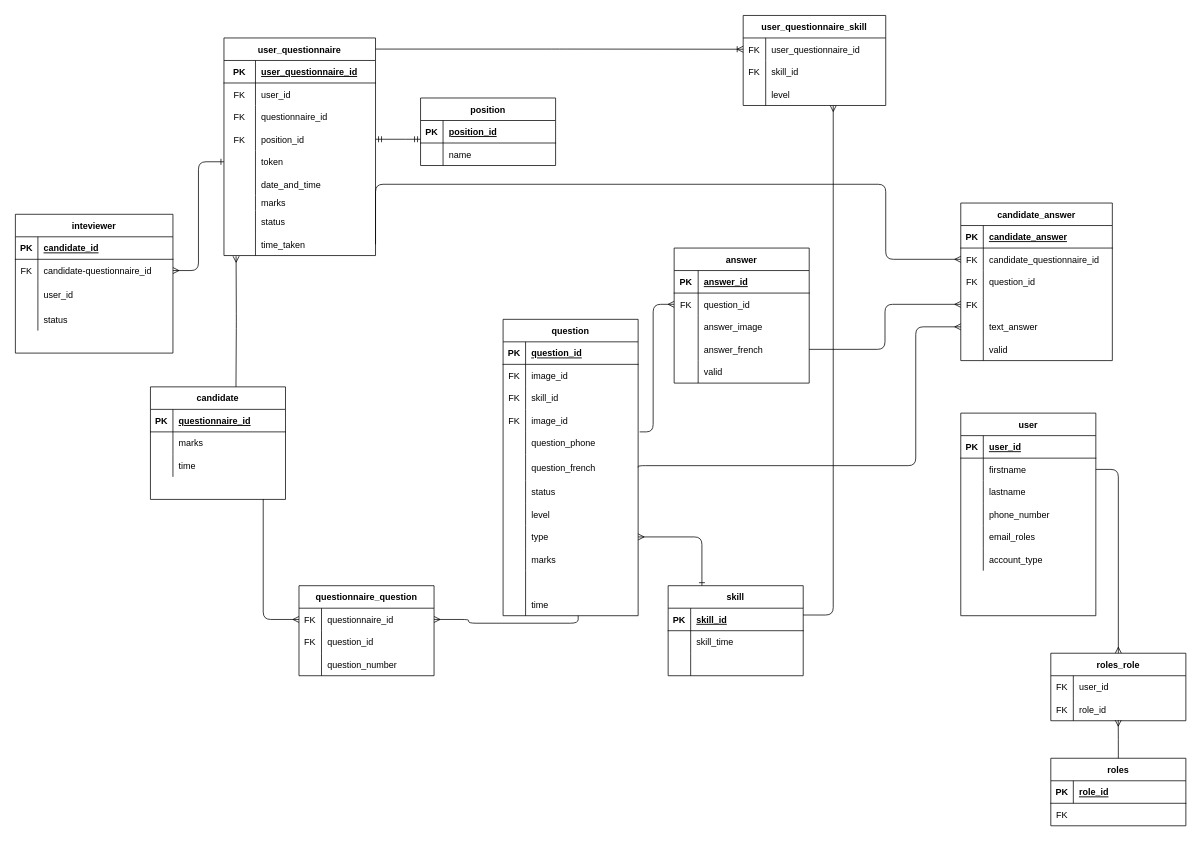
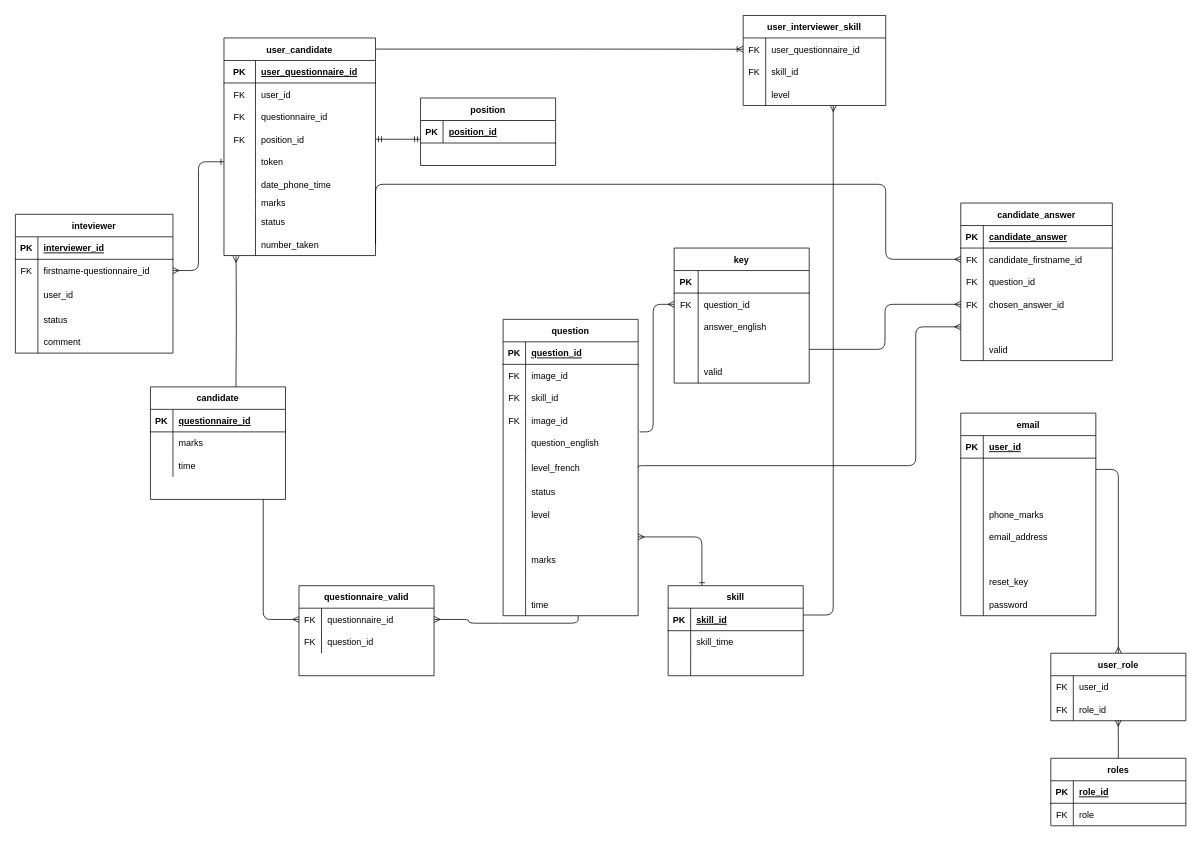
node "user_questionnaire_skill": label "user_questionnaire_skill" -> "user_interviewer_skill"
node "user_questionnaire": label "user_questionnaire" -> "user_candidate"
node "name": removed
node "date_and_time": label "date_and_time" -> "date_phone_time"
node "time_taken": label "time_taken" -> "number_taken"
node "candidate_id": label "candidate_id" -> "interviewer_id"
node "answer": label "answer" -> "key"
node "candidate_questionnaire_id": label "candidate_questionnaire_id" -> "candidate_firstname_id"
node "candidate-questionnaire_id": label "candidate-questionnaire_id" -> "firstname-questionnaire_id"
node "answer_id": removed
node "chosen_answer_id": added
node "answer_image": label "answer_image" -> "answer_english"
node "text_answer": removed
node "comment": added
node "answer_french": removed
node "user": label "user" -> "email"
node "question_phone": label "question_phone" -> "question_english"
node "question_french": label "question_french" -> "level_french"
node "firstname": removed
node "lastname": removed
node "phone_number": label "phone_number" -> "phone_marks"
node "type": removed
node "email_roles": label "email_roles" -> "email_address"
node "account_type": removed
node "reset_key": added
node "questionnaire_question": label "questionnaire_question" -> "questionnaire_valid"
node "password": added
node "question_number": removed
node "roles_role": label "roles_role" -> "user_role"
node "role": added
